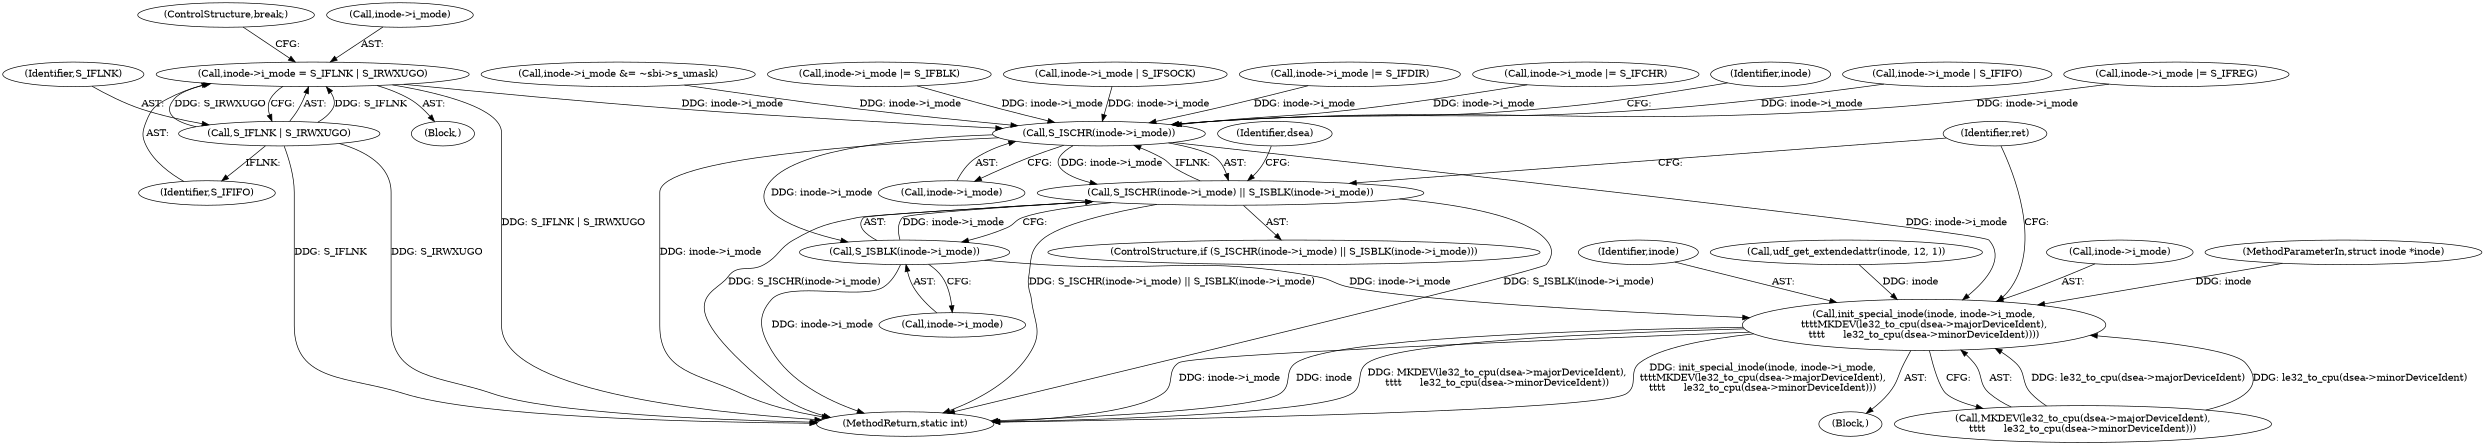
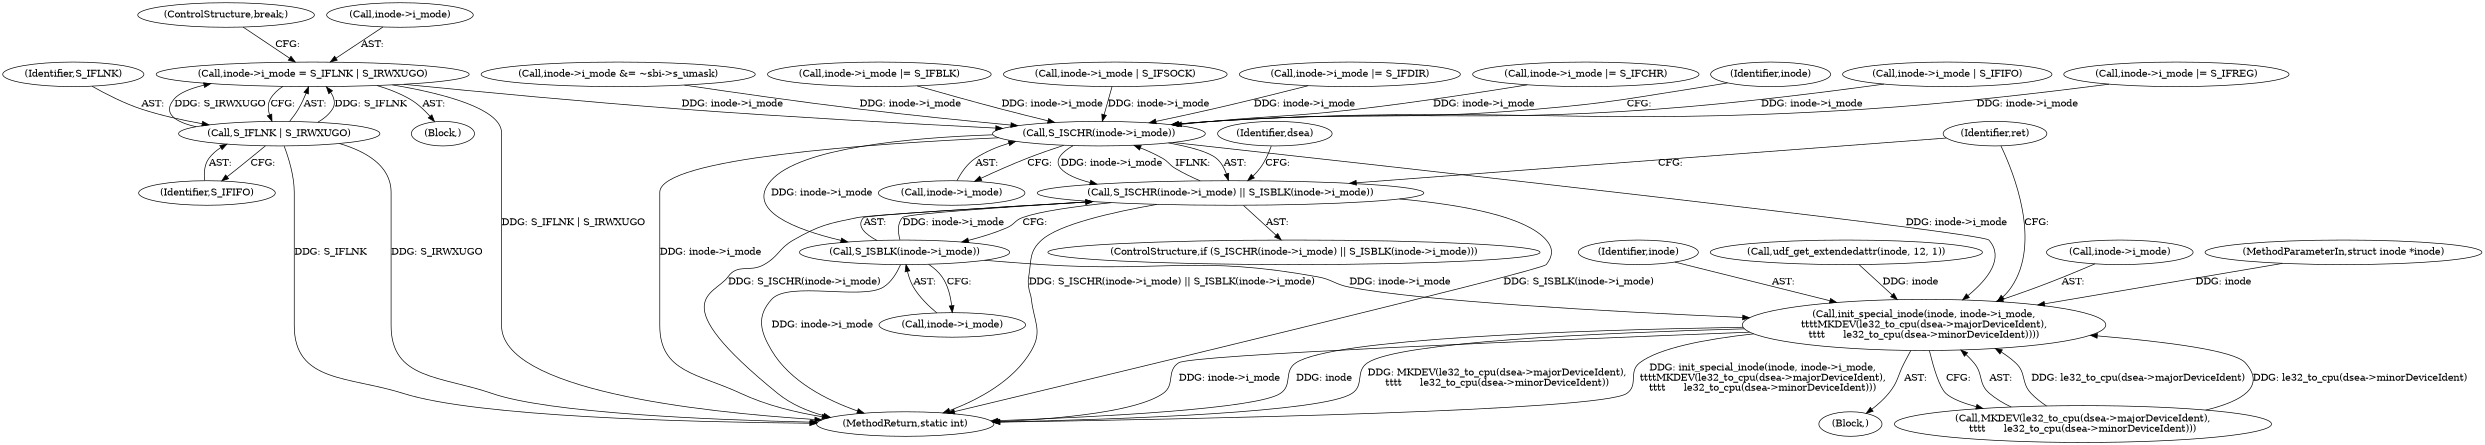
edge "(Identifier,S_IFIFO)" -> "(Call,inode->i_mode = S_IFLNK | S_IRWXUGO)": now "(Identifier,S_IFIFO)" -> "(Call,S_IFLNK | S_IRWXUGO)"
edge "(Call,S_IFLNK | S_IRWXUGO)" -> "(Identifier,S_IFIFO)": label "IFLNK: " -> "CFG: "
